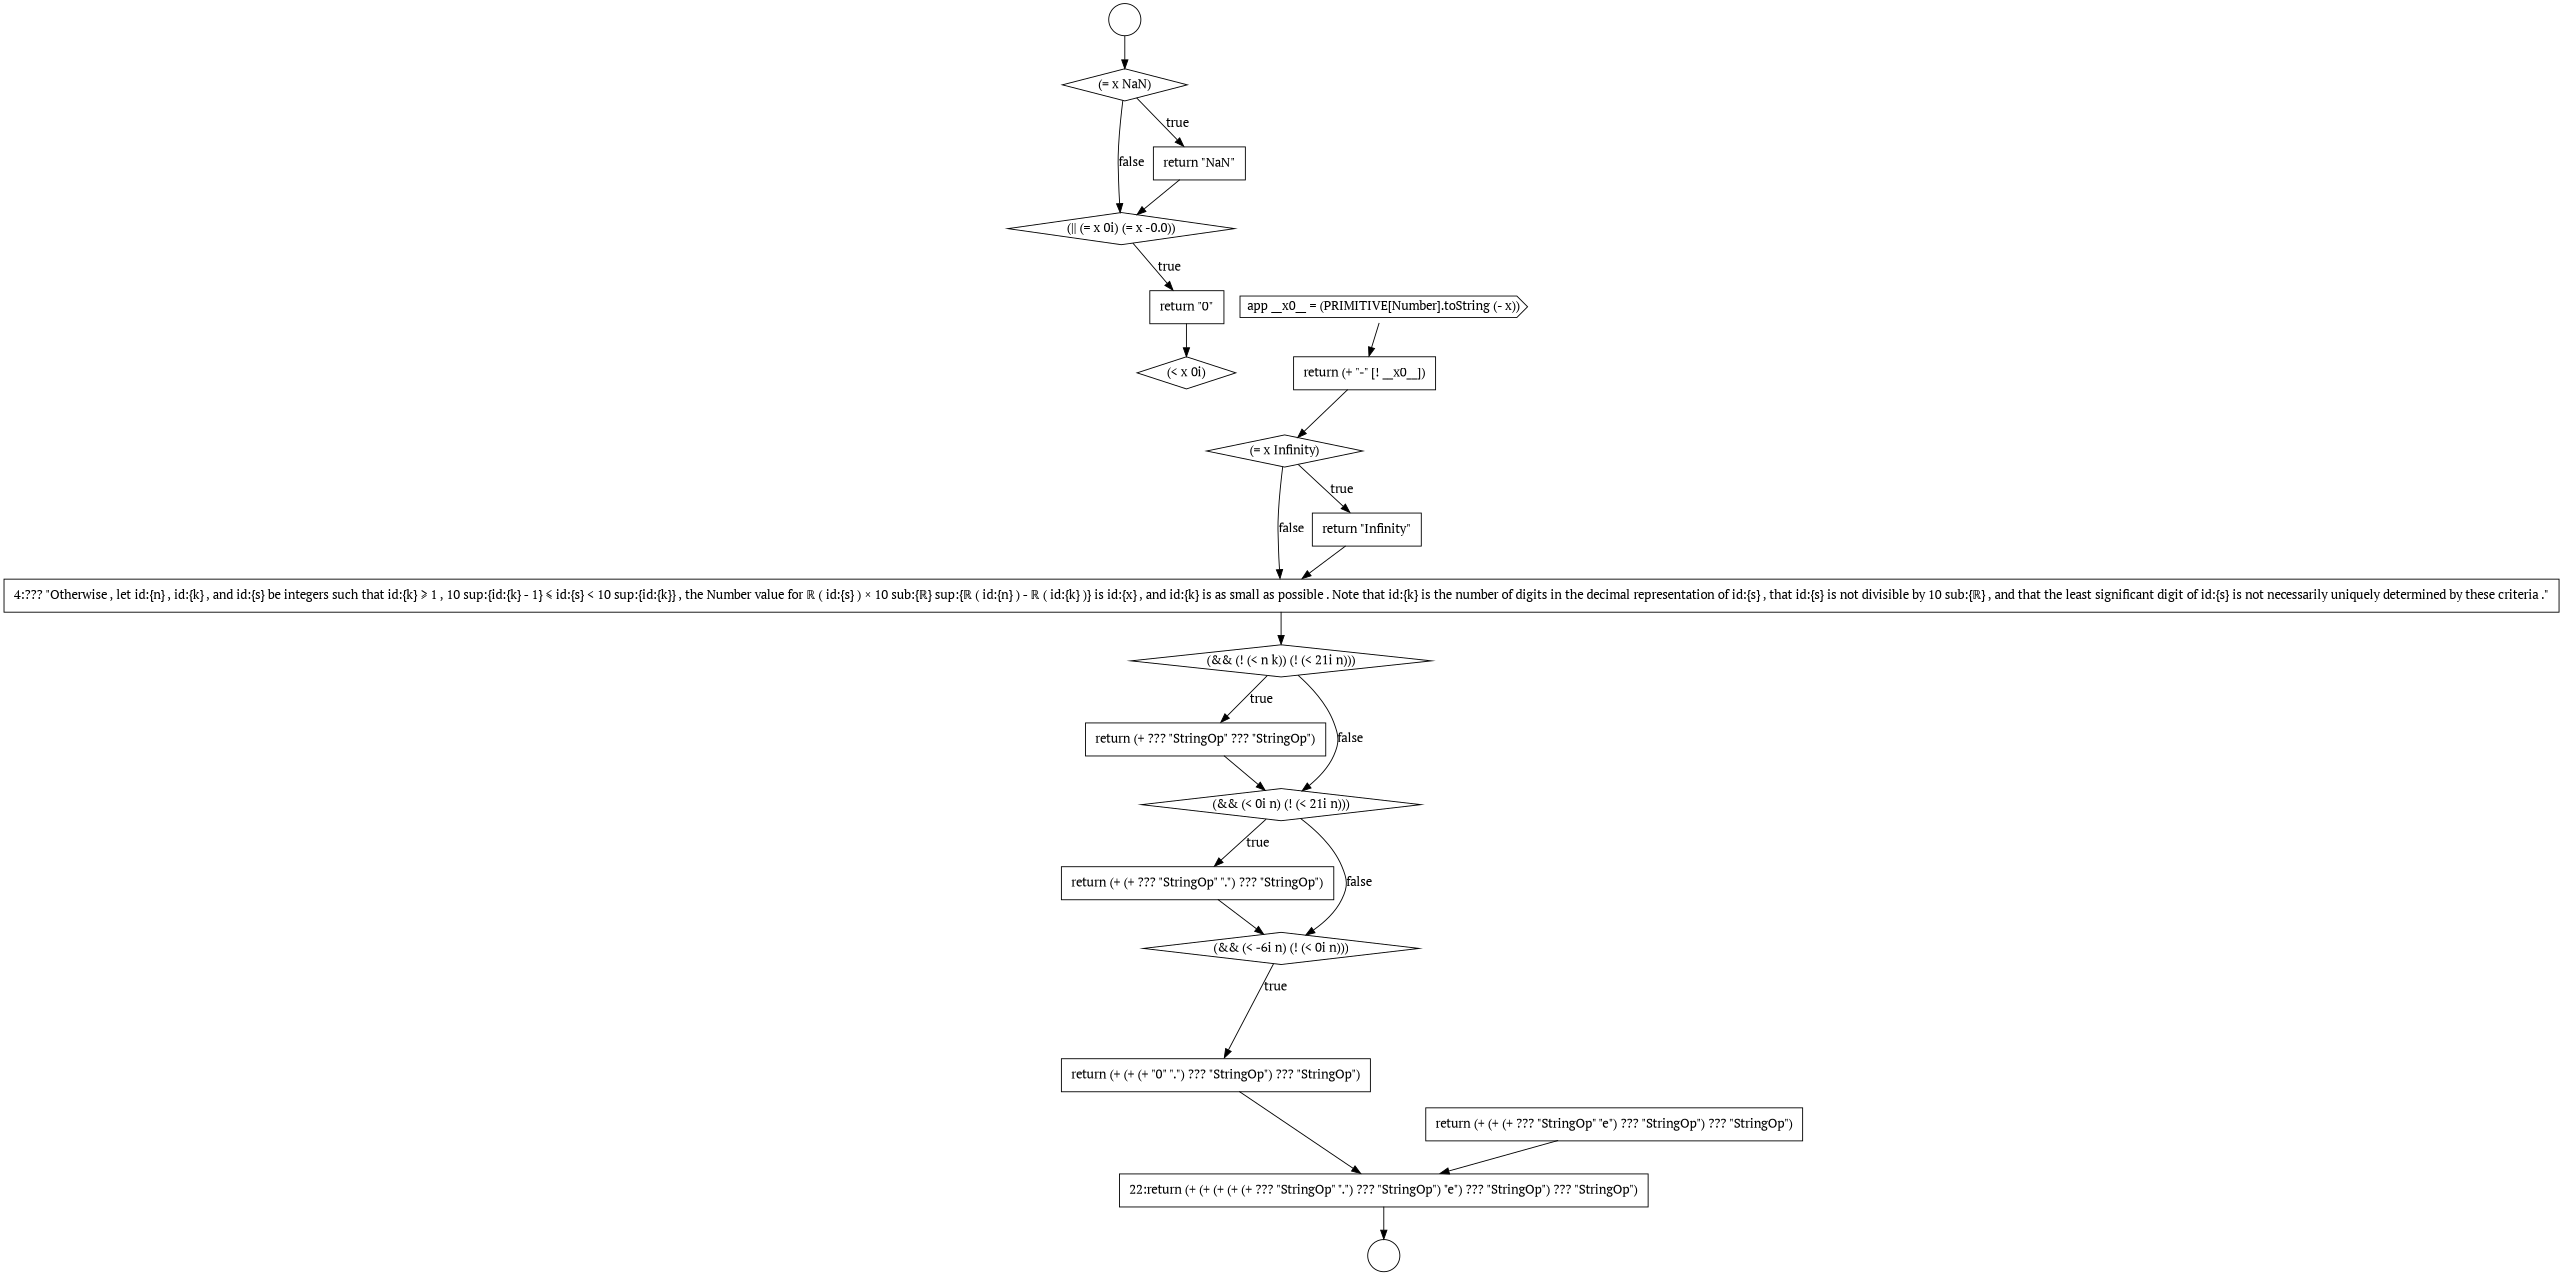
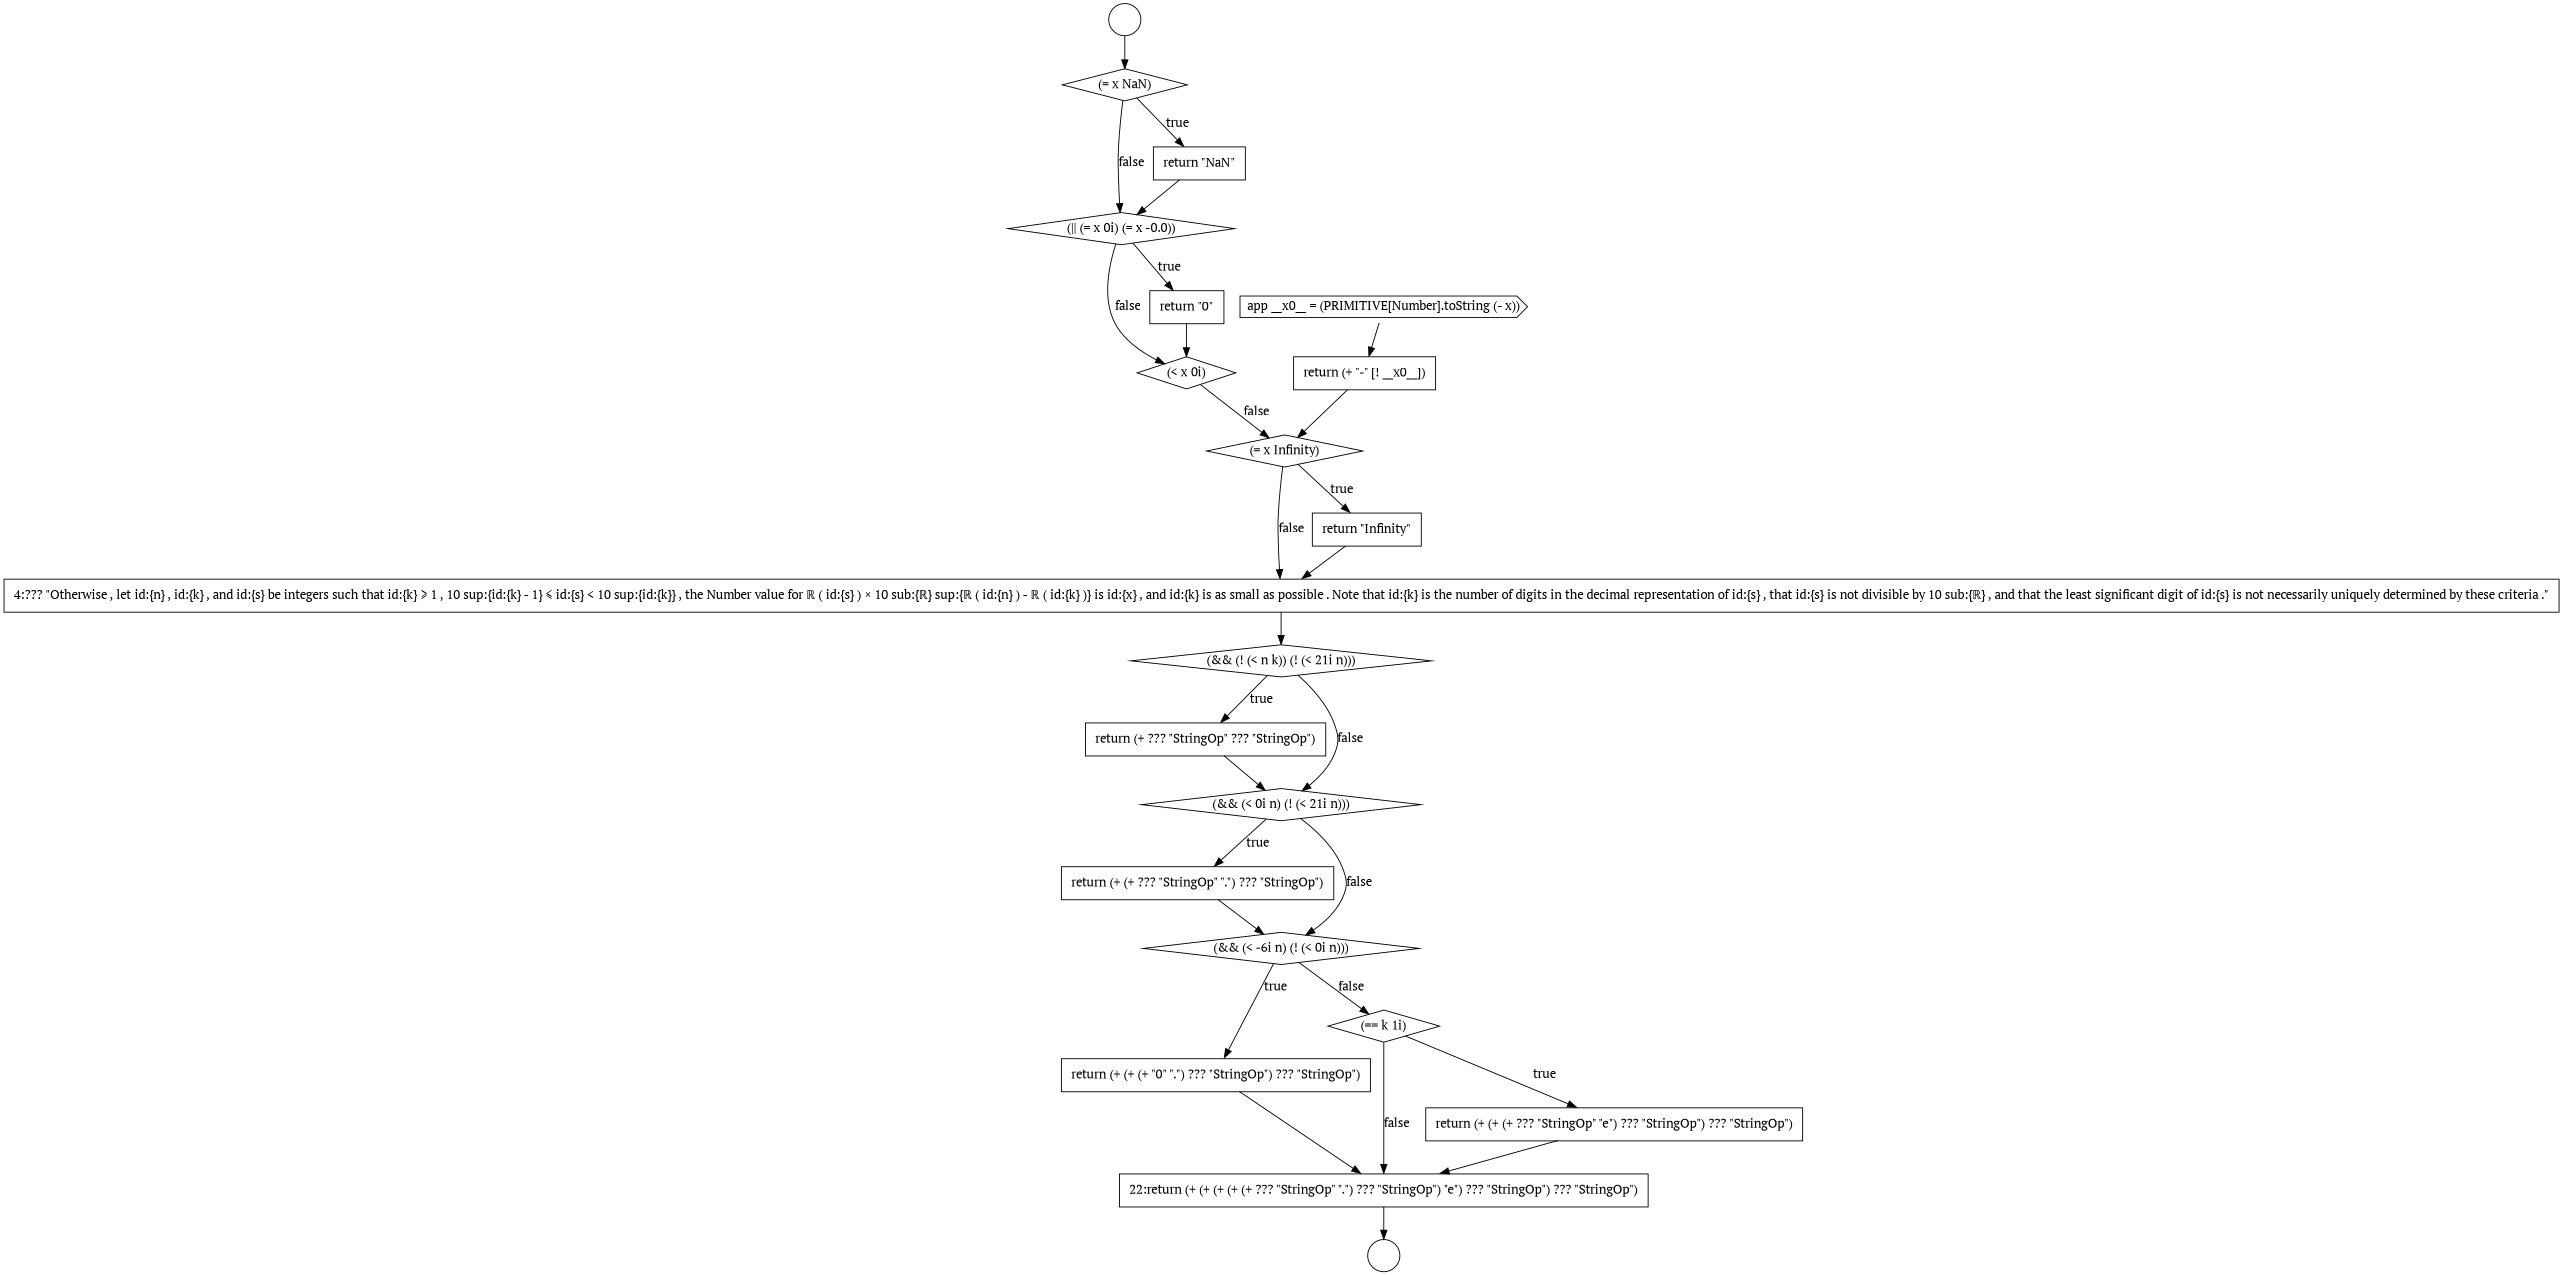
edge "(|| (= x 0i) (= x -0.0))" -> "(< x 0i)": added, label "false"
edge "(< x 0i)" -> "(= x Infinity)": added, label "false"
node "(== k 1i)": added
